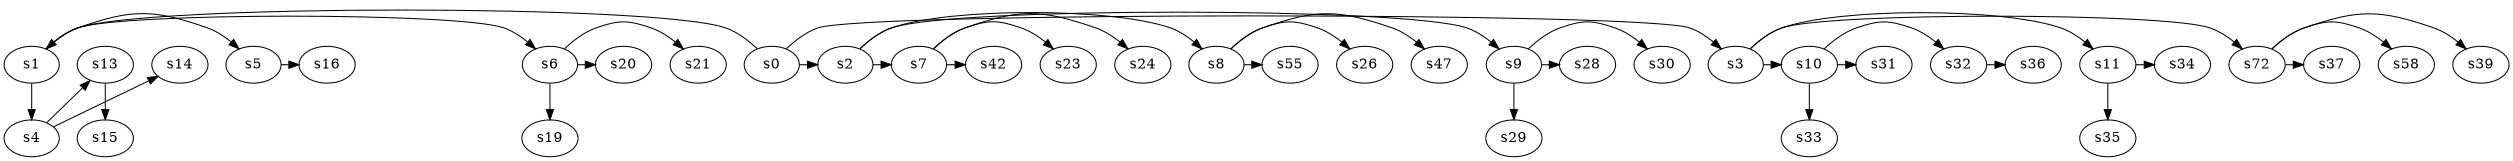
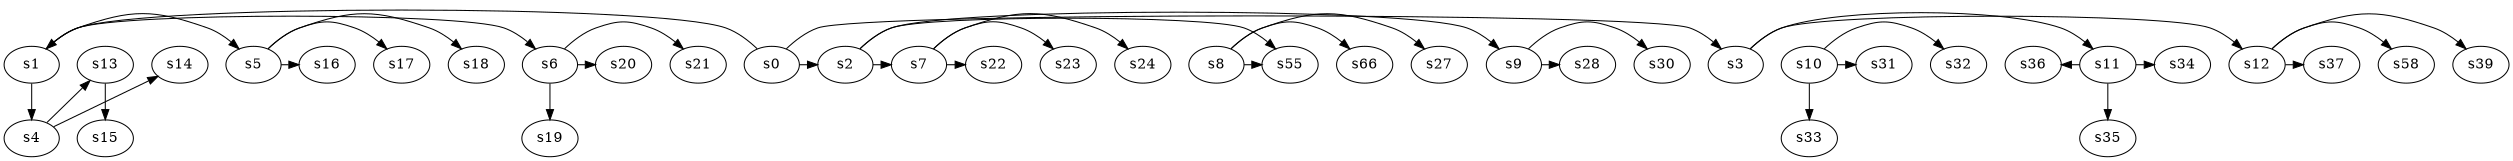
edge "s2" -> "s8": now "s2" -> "s55"
node "s17": added
node "s18": added
node "s42": label "s42" -> "s22"
node "s26": label "s26" -> "s66"
node "s47": label "s47" -> "s27"
edge "s3" -> "s10": removed
edge "s32" -> "s36": now "s11" -> "s36"
node "s72": label "s72" -> "s12"
node "s29": removed
